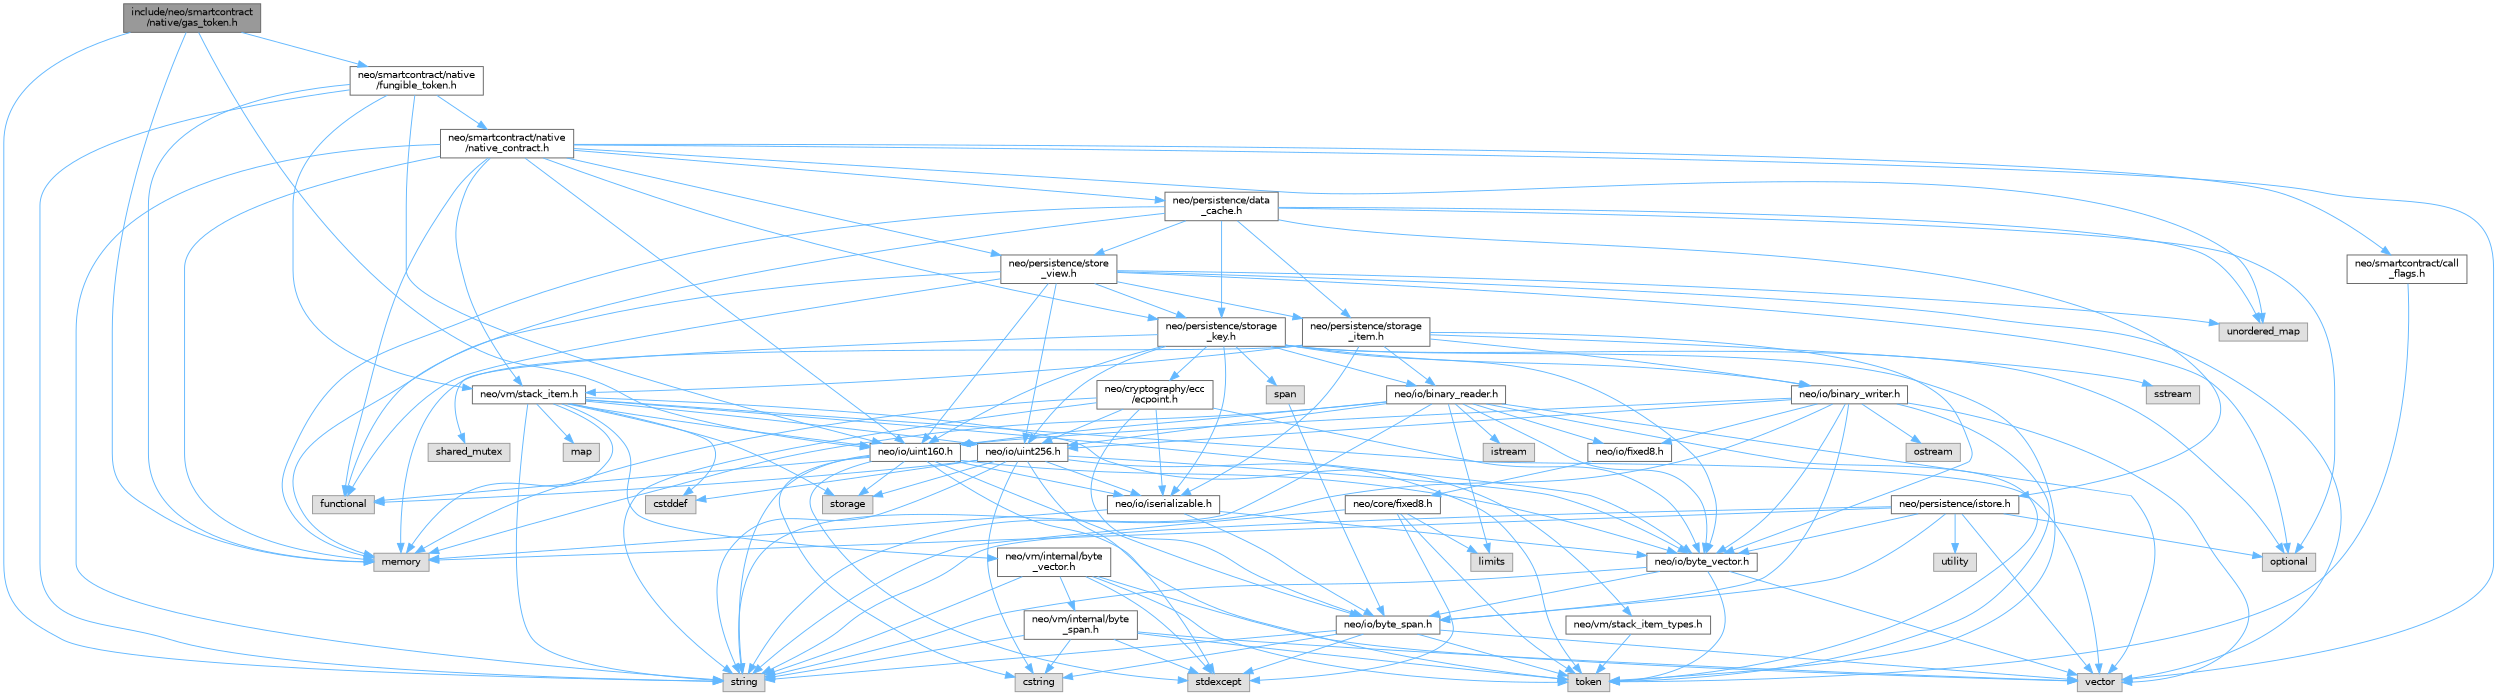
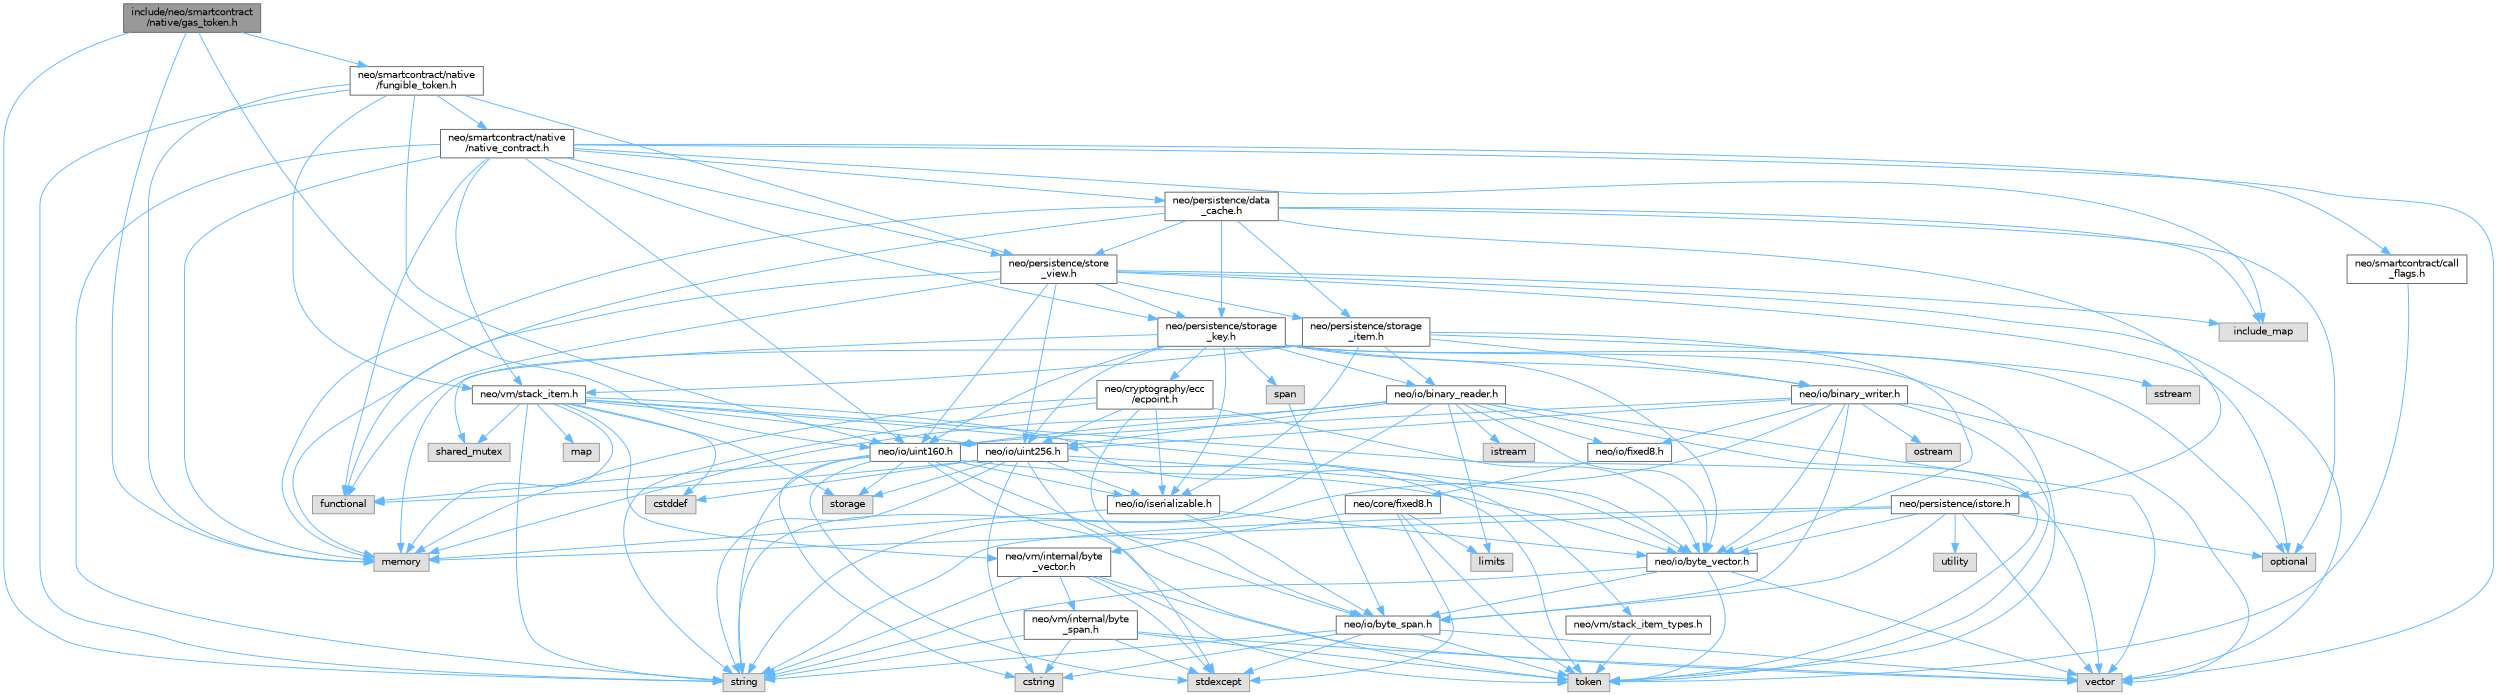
edge "neo/smartcontract/native /fungible_token.h" -> "neo/persistence/store _view.h": added
node "unordered_map": label "unordered_map" -> "include_map"
edge "neo/vm/stack_item.h" -> "neo/io/uint160.h": now "neo/vm/stack_item.h" -> "shared_mutex"
edge "neo/core/fixed8.h" -> "string": now "neo/core/fixed8.h" -> "neo/vm/internal/byte _vector.h"
